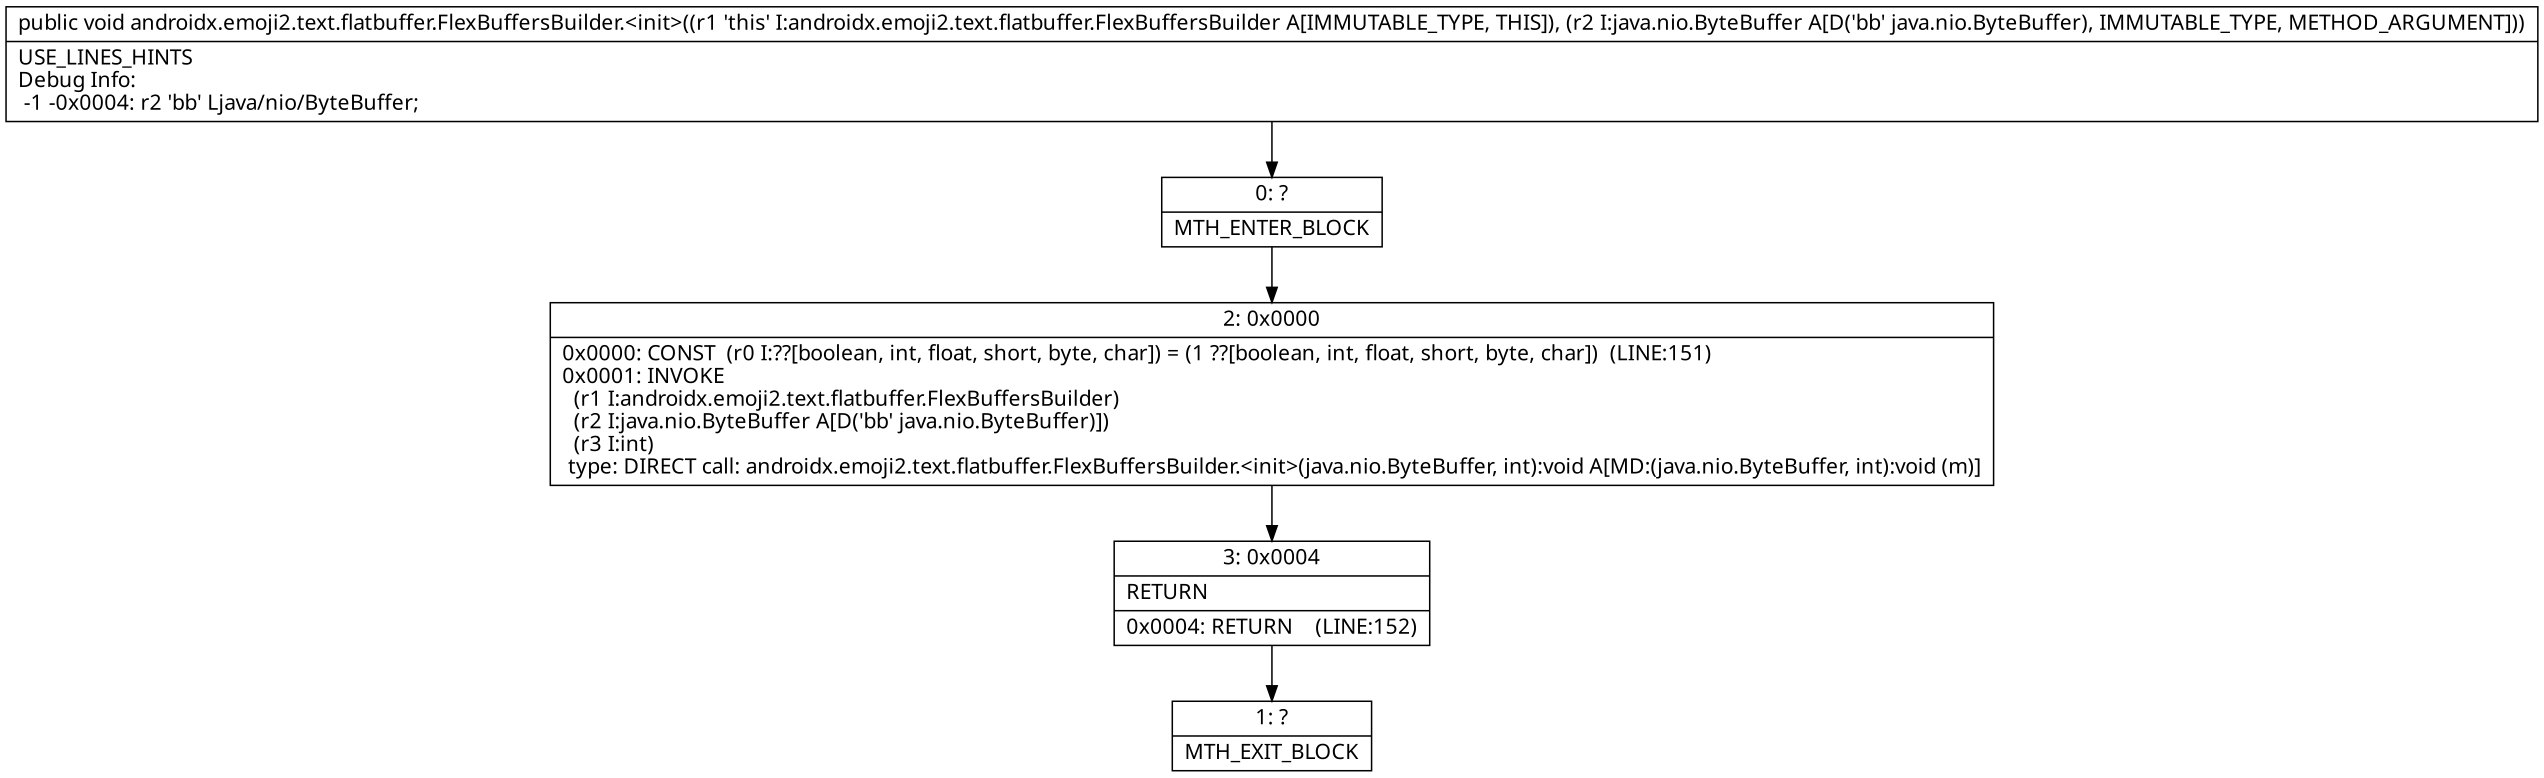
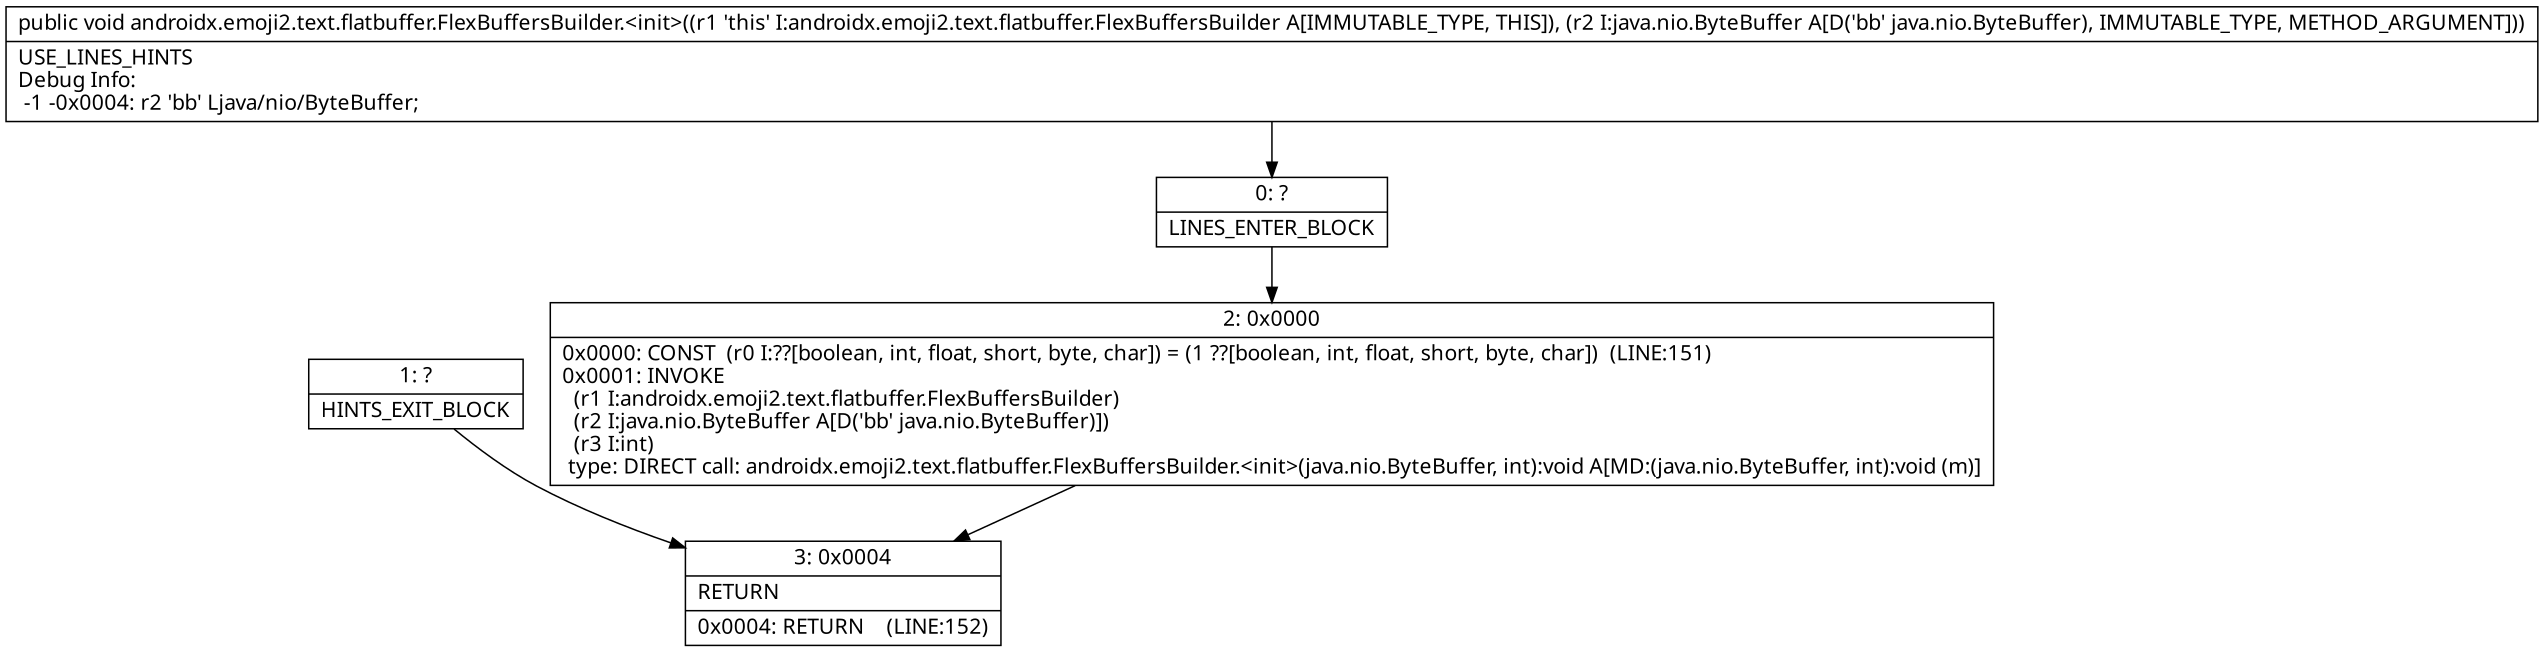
node "0: ?": text "MTH_ENTER_BLOCK" -> "LINES_ENTER_BLOCK"
edge "3: 0x0004" -> "1: ?": reversed
node "1: ?": text "MTH_EXIT_BLOCK" -> "HINTS_EXIT_BLOCK"
